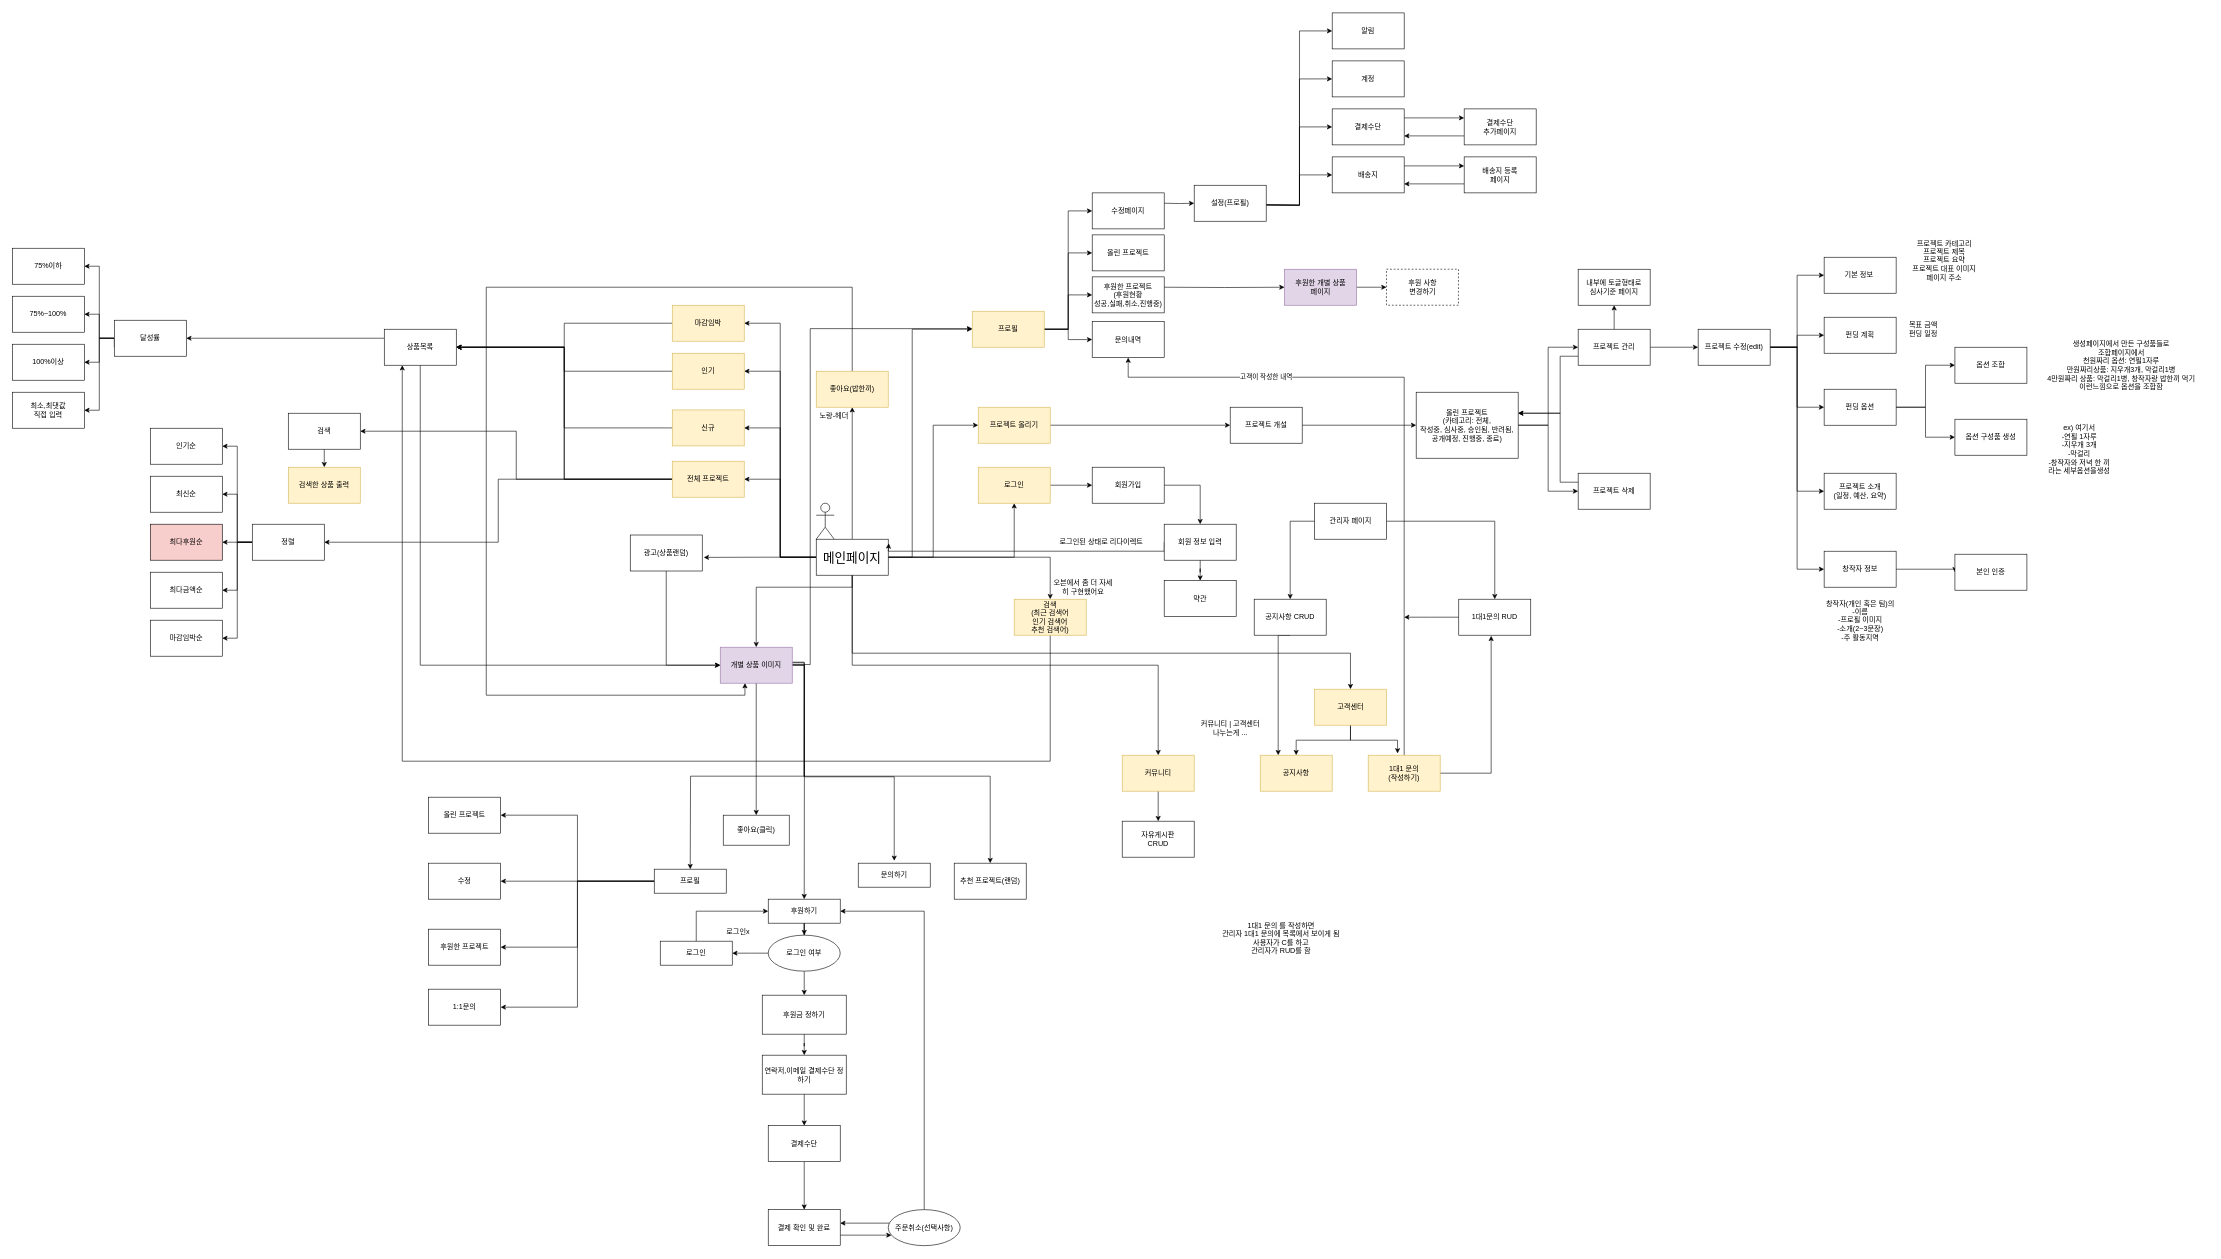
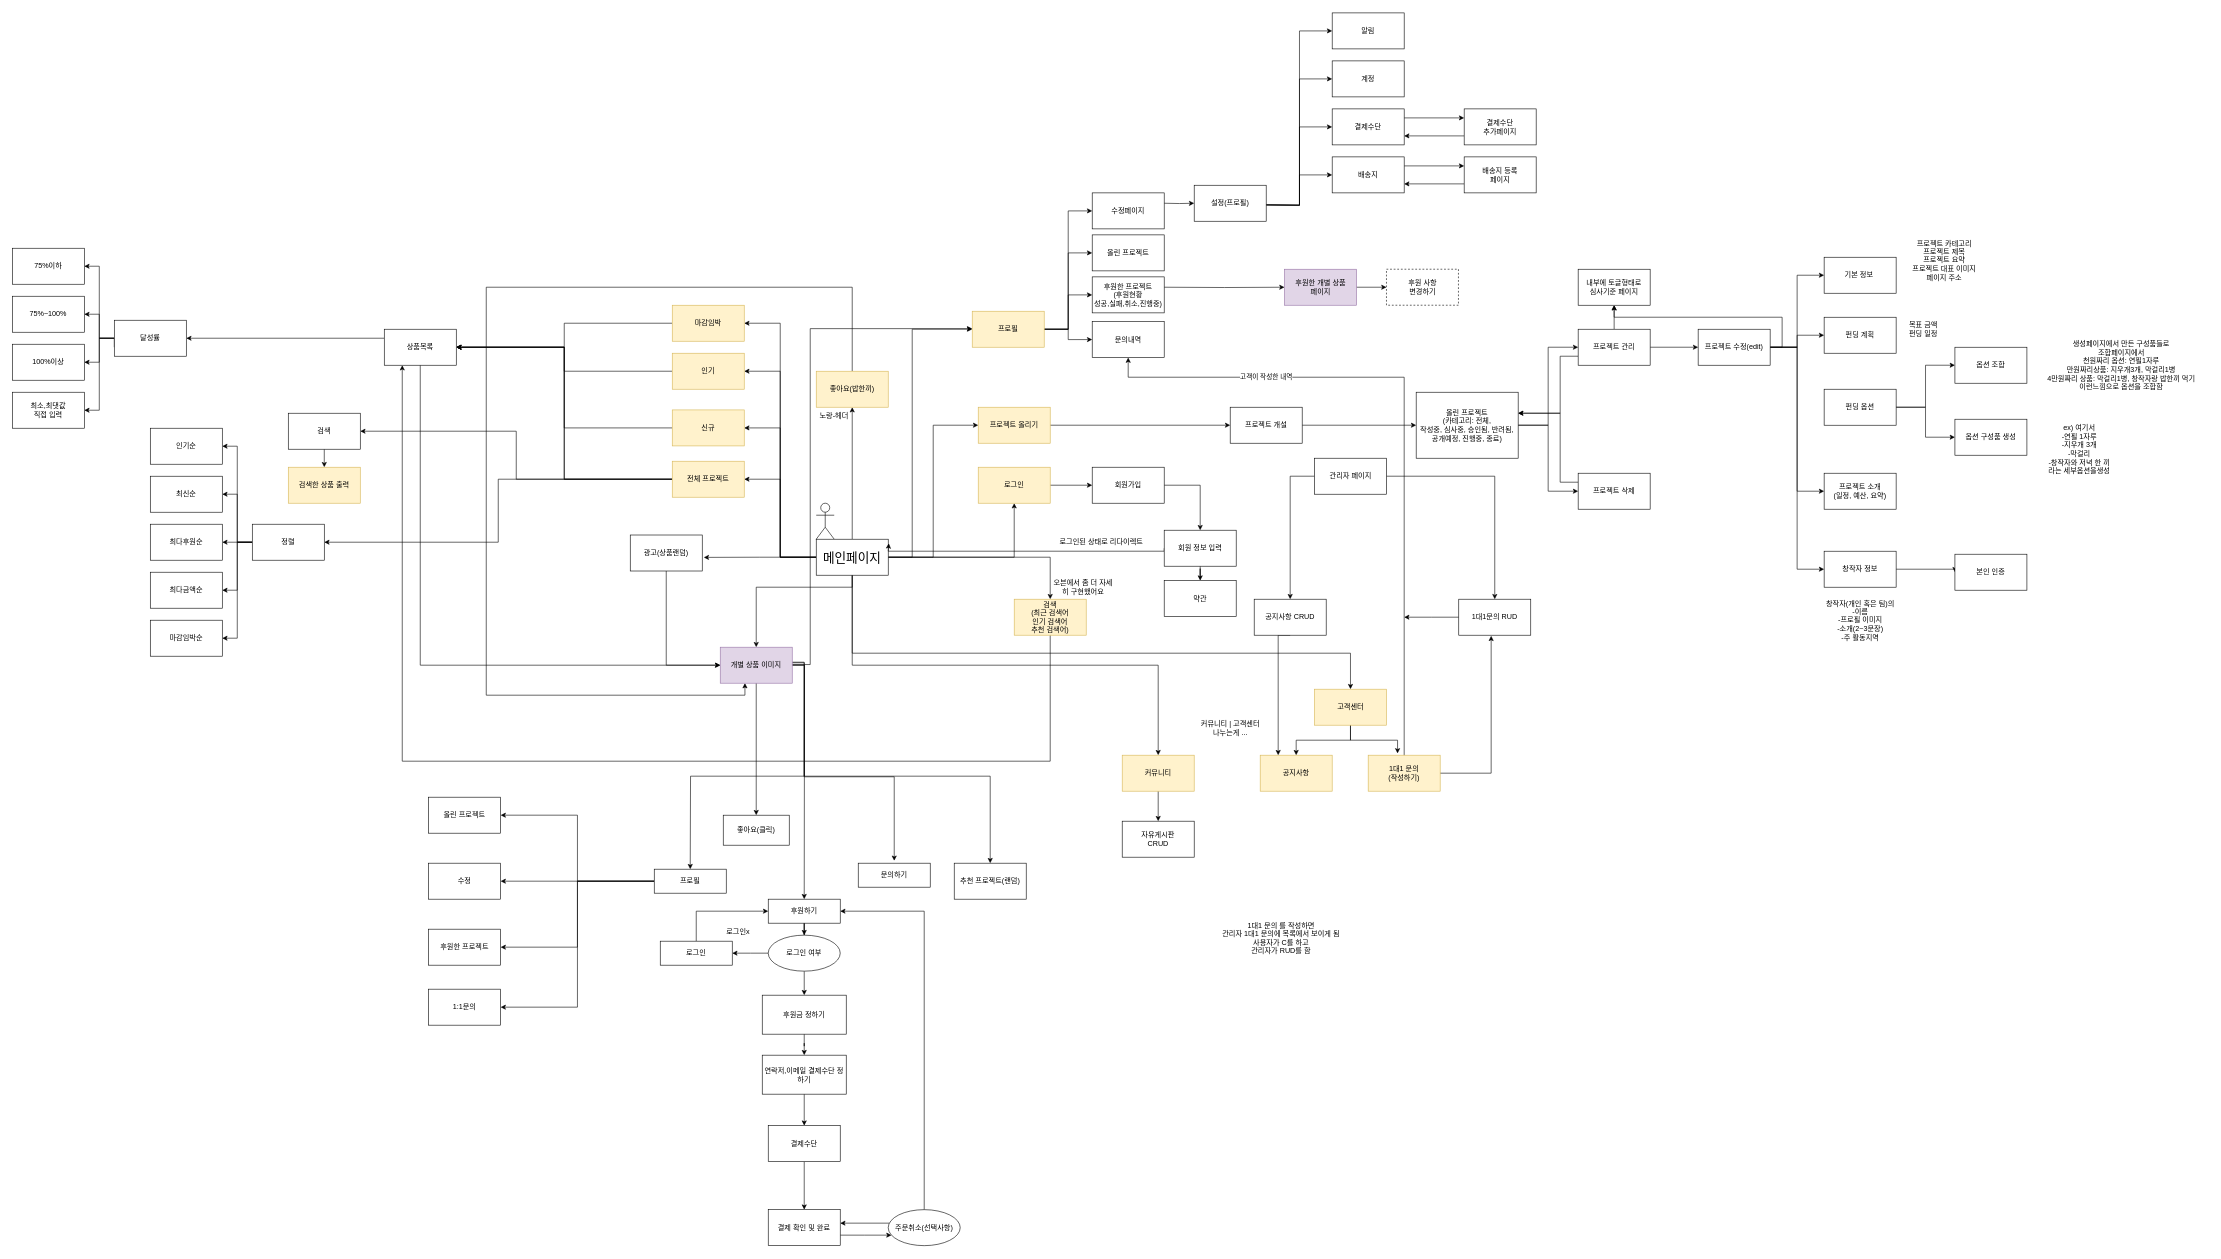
edge "프로젝트 수정(edit)" -> "펀딩 옵션": now "프로젝트 수정(edit)" -> "내부에 토글형태로 심사기준 페이지"
node "관리자 페이지": moved (1351, 521) -> (1351, 476)
node "최다후원순": fillcolor #f8cecc -> #ffffff
node "회원 정보 입력": moved (1200, 542) -> (1200, 548)
